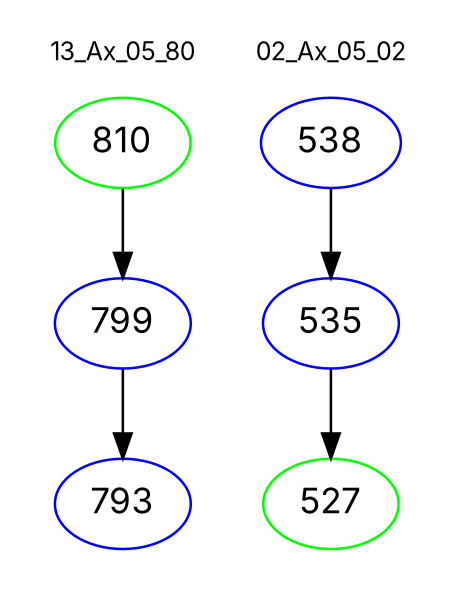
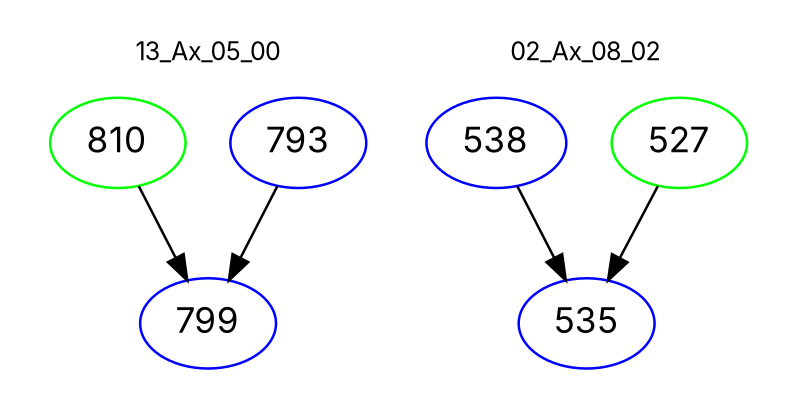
cluster "13_Ax_05_80": label "13_Ax_05_80" -> "13_Ax_05_00"
cluster "02_Ax_05_02": label "02_Ax_05_02" -> "02_Ax_08_02"
edge "799" -> "793": reversed
edge "535" -> "527": reversed
